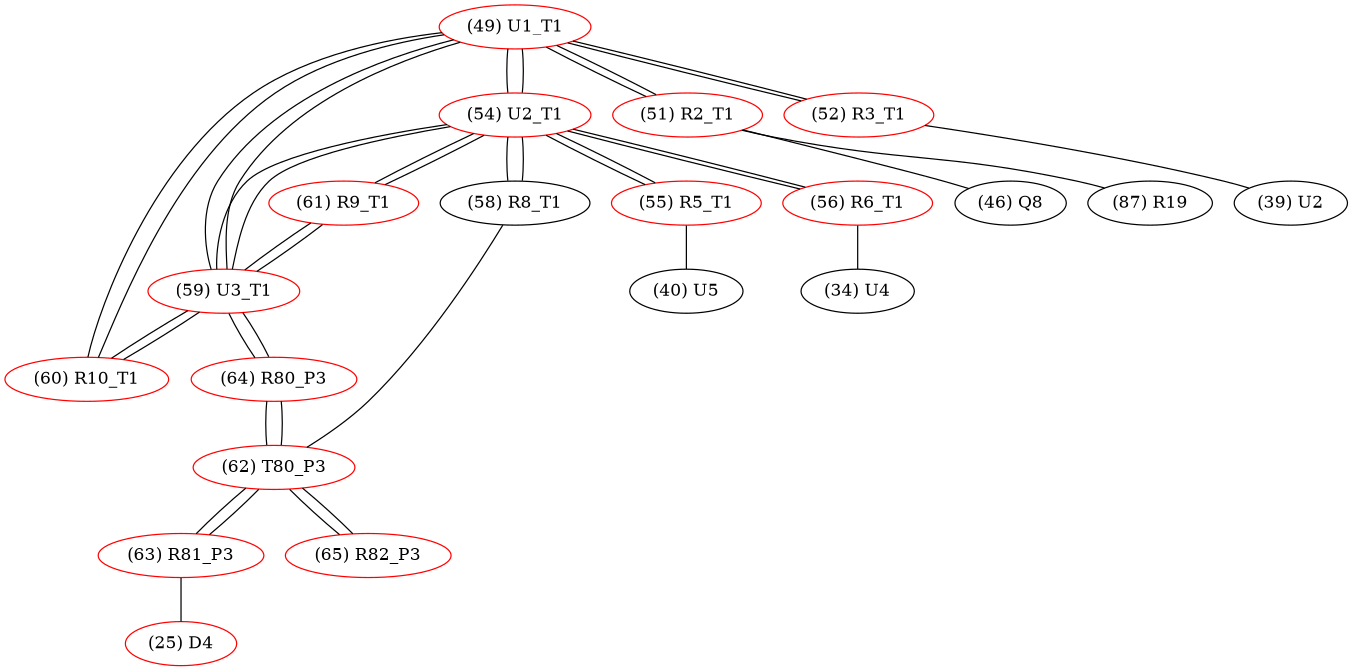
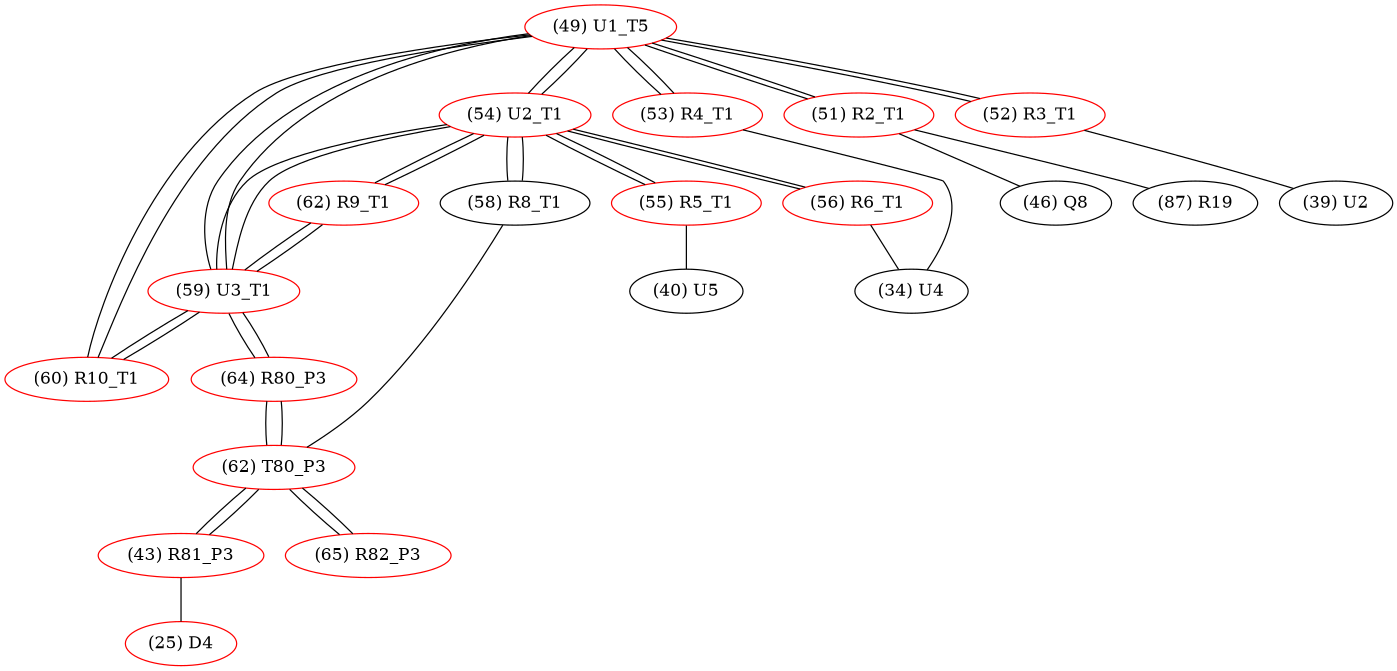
node "(49) U1_T1": label "(49) U1_T1" -> "(49) U1_T5"
node "(53) R4_T1": added
node "(61) R9_T1": label "(61) R9_T1" -> "(62) R9_T1"
node "(63) R81_P3": label "(63) R81_P3" -> "(43) R81_P3"
